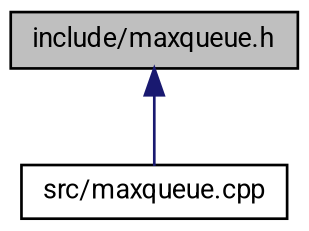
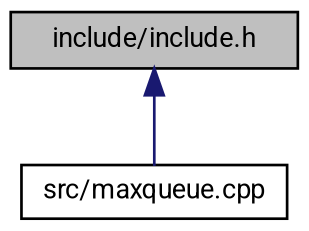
node "include/maxqueue.h": label "include/maxqueue.h" -> "include/include.h"
